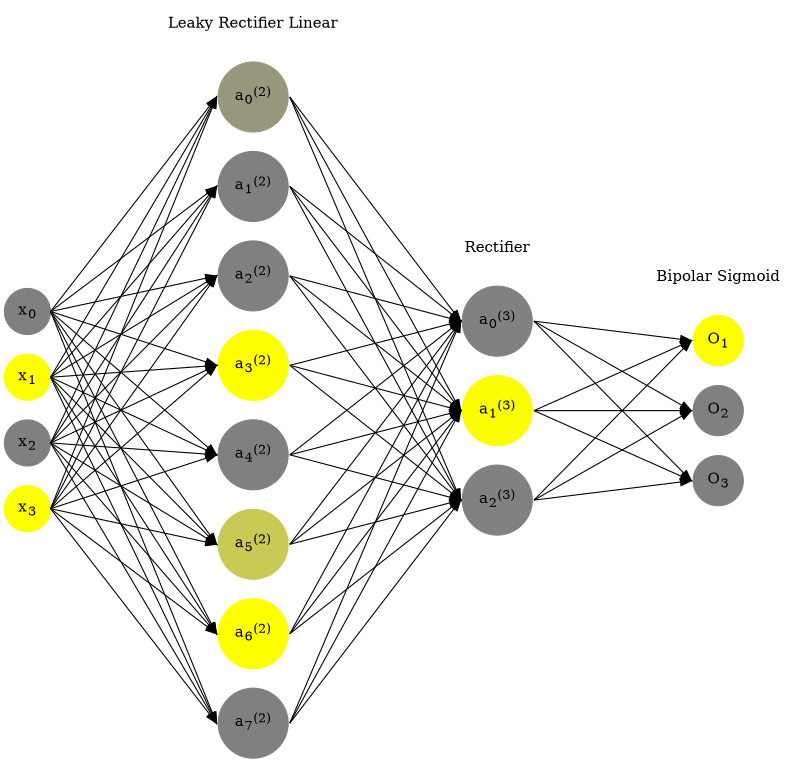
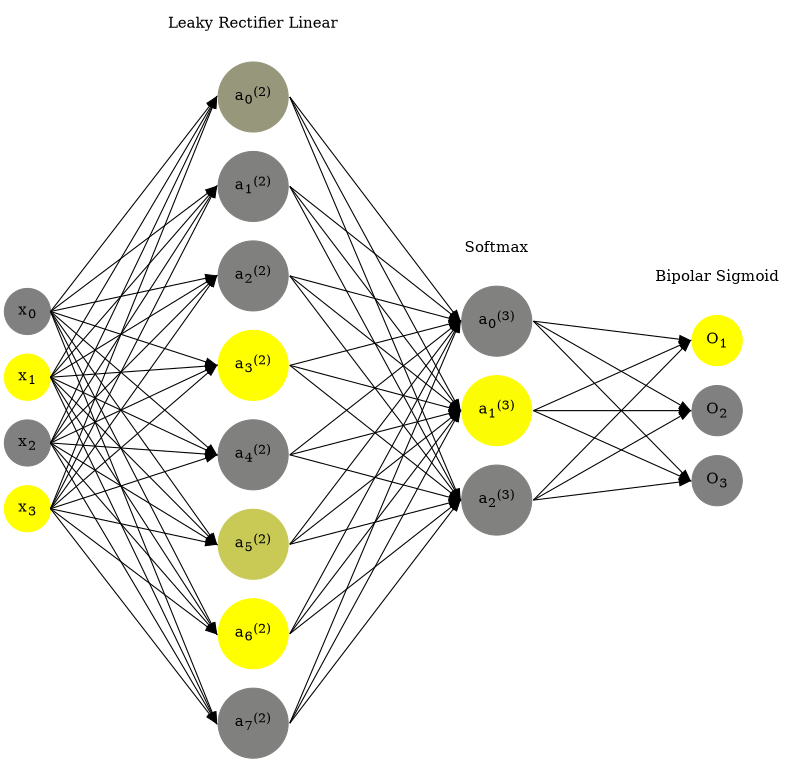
node "Rectifier": label "Rectifier" -> "Softmax"
